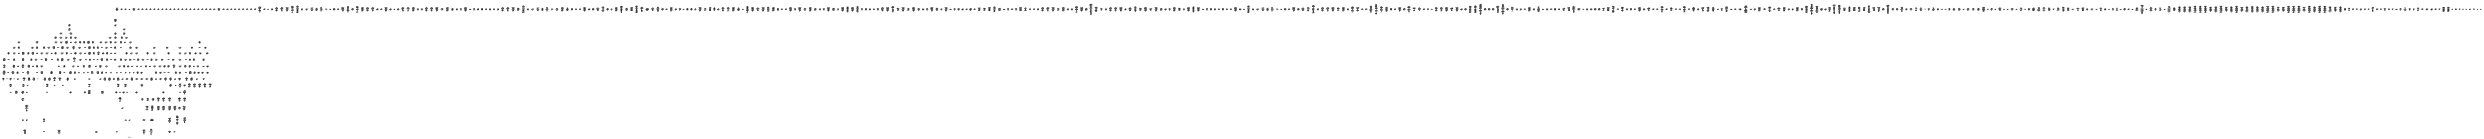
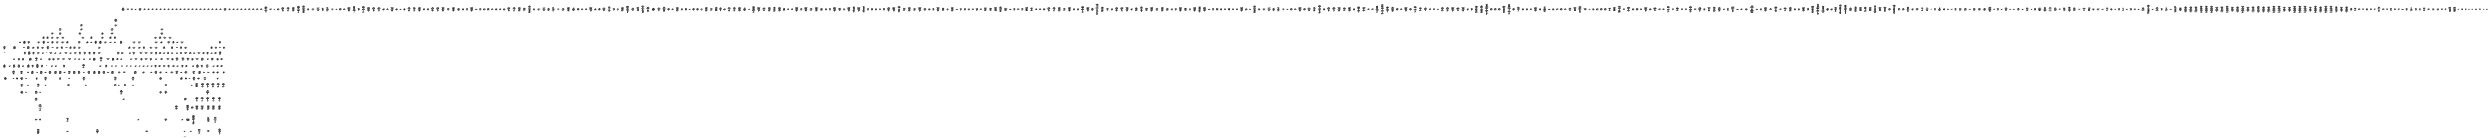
node "# 0x1177 JUMPDEST PUSHX Data PUSHX Data JUMP": removed
